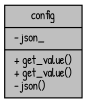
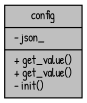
node "config": text "- json()" -> "- init()"
